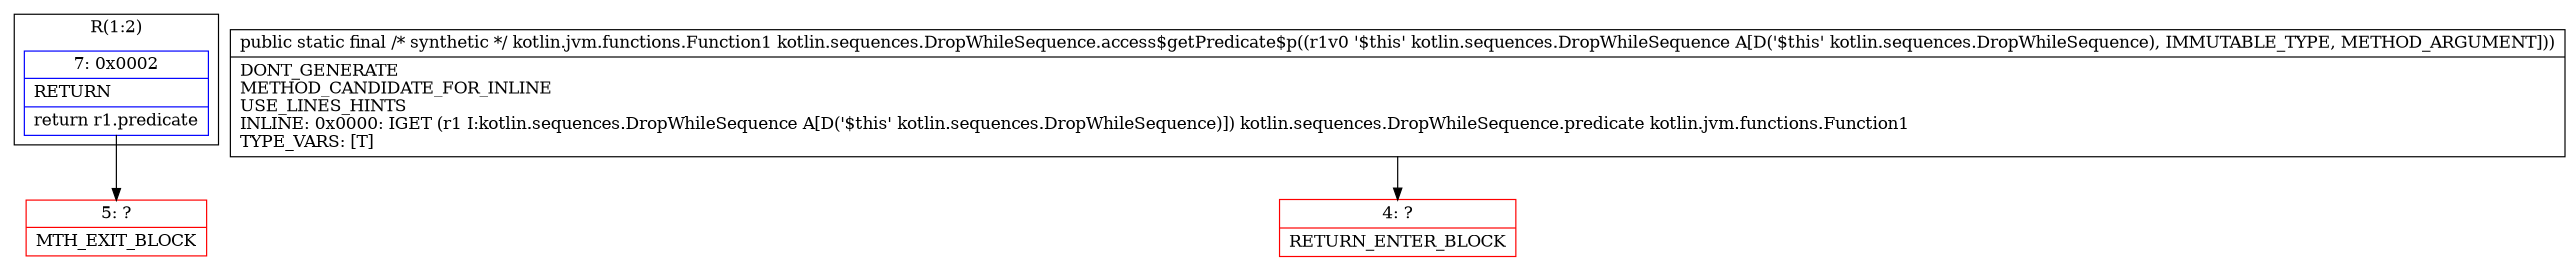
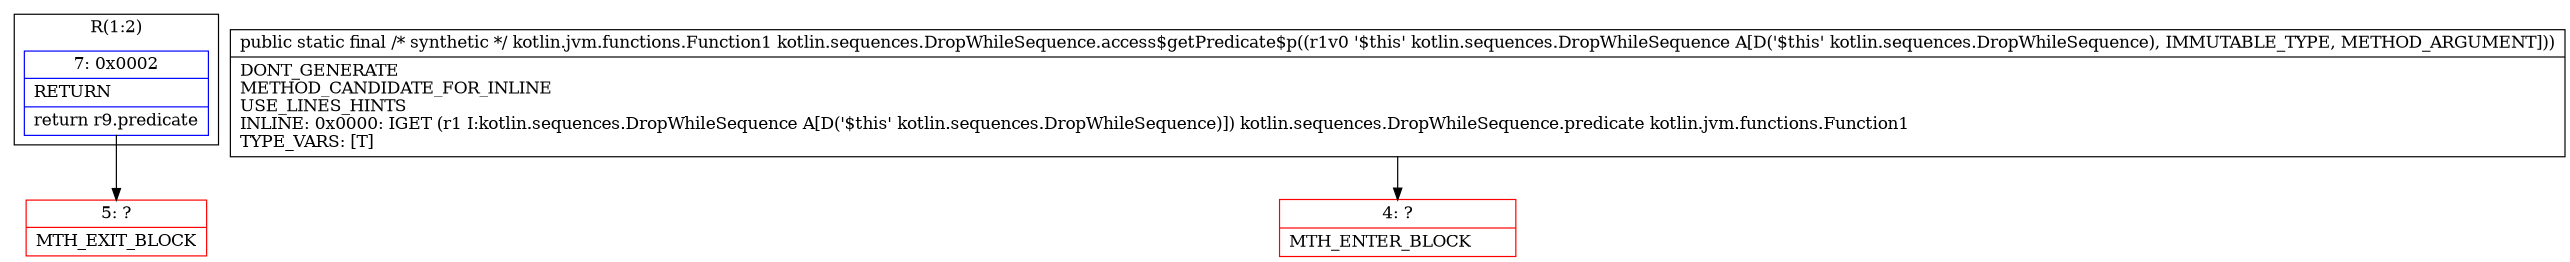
node "7: 0x0002": text "return r1.predicate" -> "return r9.predicate"
node "4: ?": text "RETURN_ENTER_BLOCK" -> "MTH_ENTER_BLOCK"
